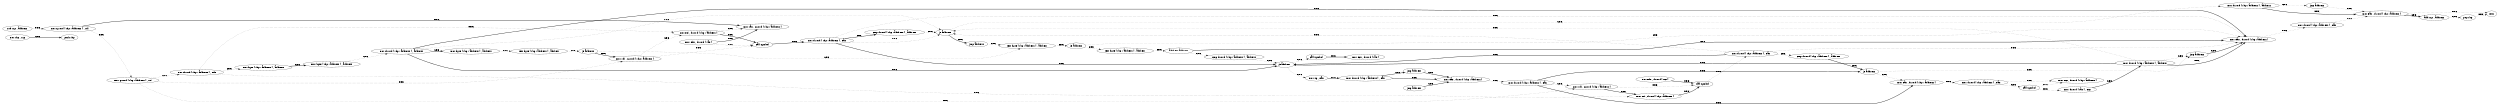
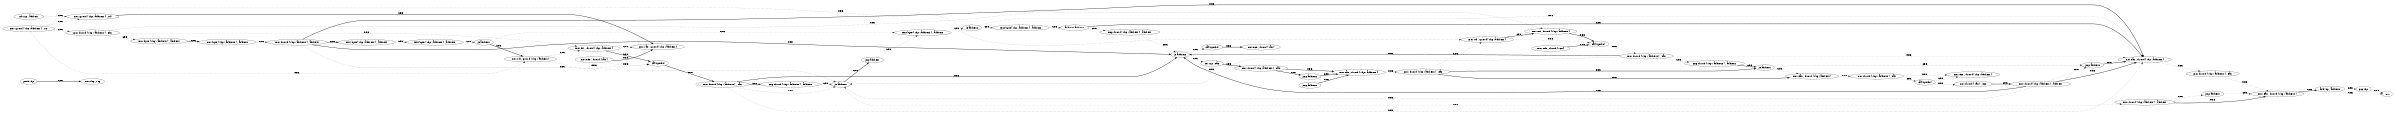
edge "mov qword [ rbp - address ] , rdi" -> "mov rax , qword [ rbp - address ]": label "DFG" -> "CFG"
edge "sub rsp , address" -> "mov qword [ rbp - address ] , rdi": label "DFG" -> "CFG"
edge "mov rbp , rsp" -> "push rbp": reversed
edge "mov qword [ rbp - address ] , rdi" -> "mov qword [ rbp - address ] , rsi": reversed
